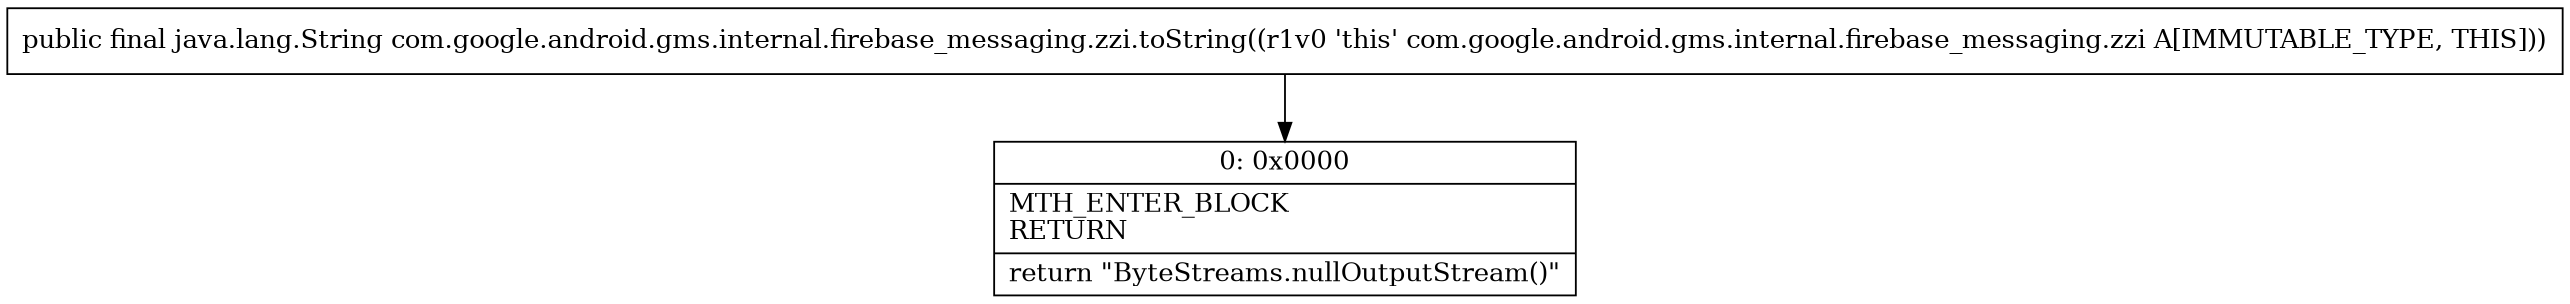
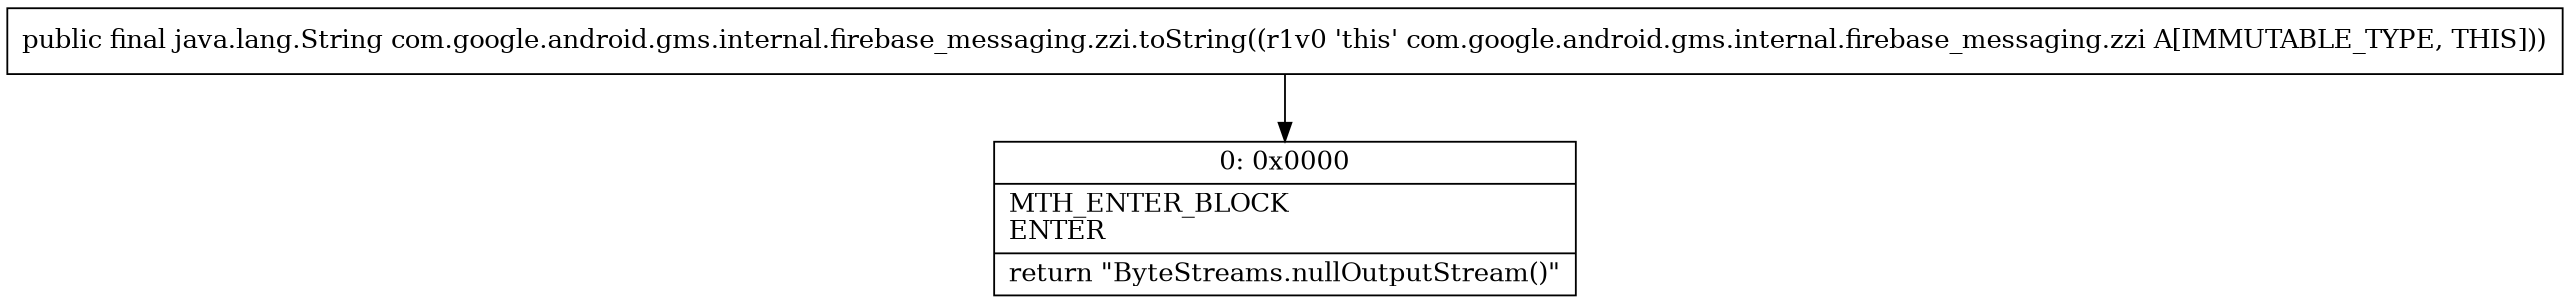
node "0: 0x0000": text "RETURN" -> "ENTER"
